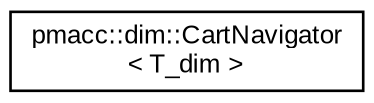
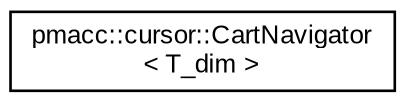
node "pmacc::dim::CartNavigator < T_dim >": label "pmacc::dim::CartNavigator < T_dim >" -> "pmacc::cursor::CartNavigator < T_dim >"
